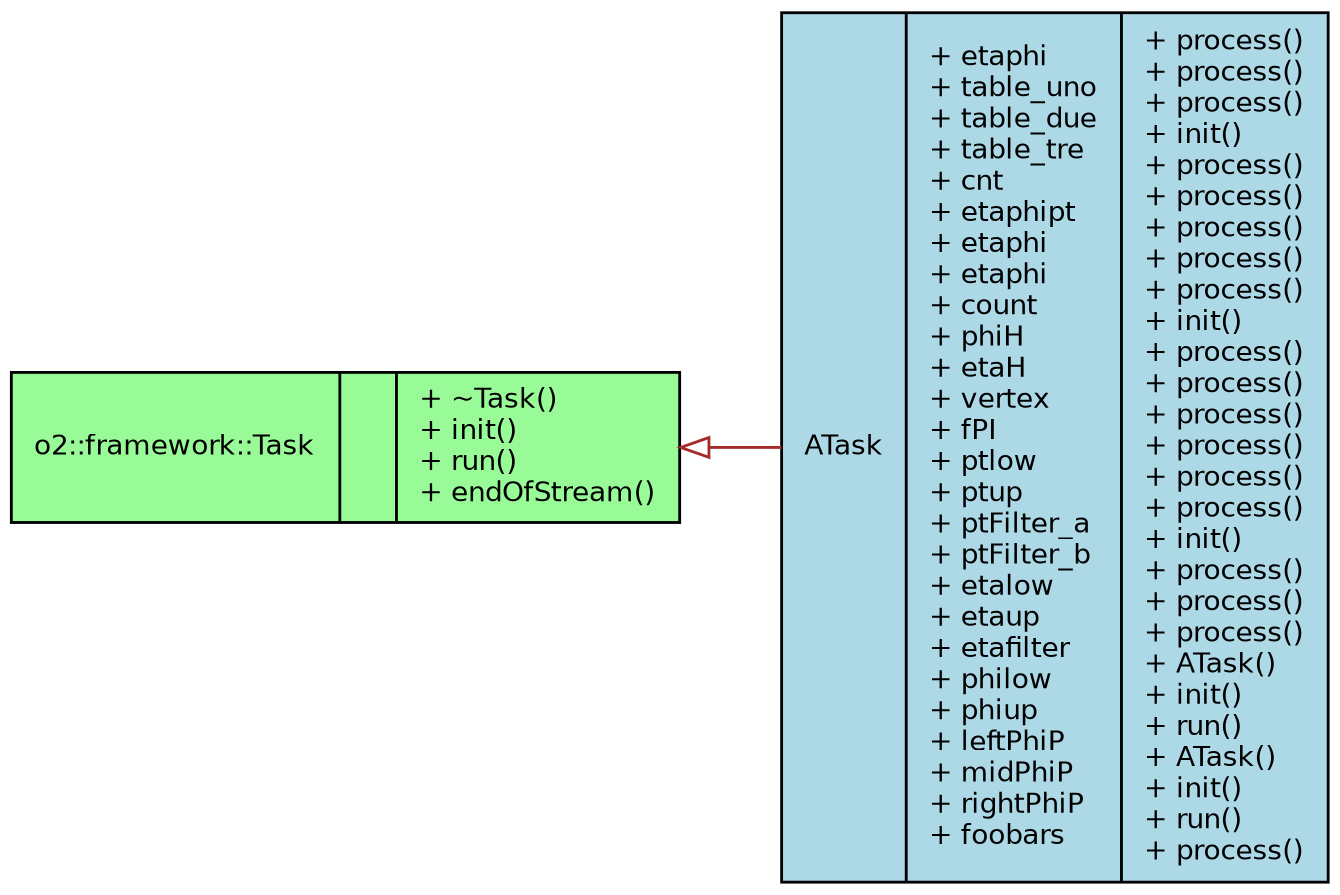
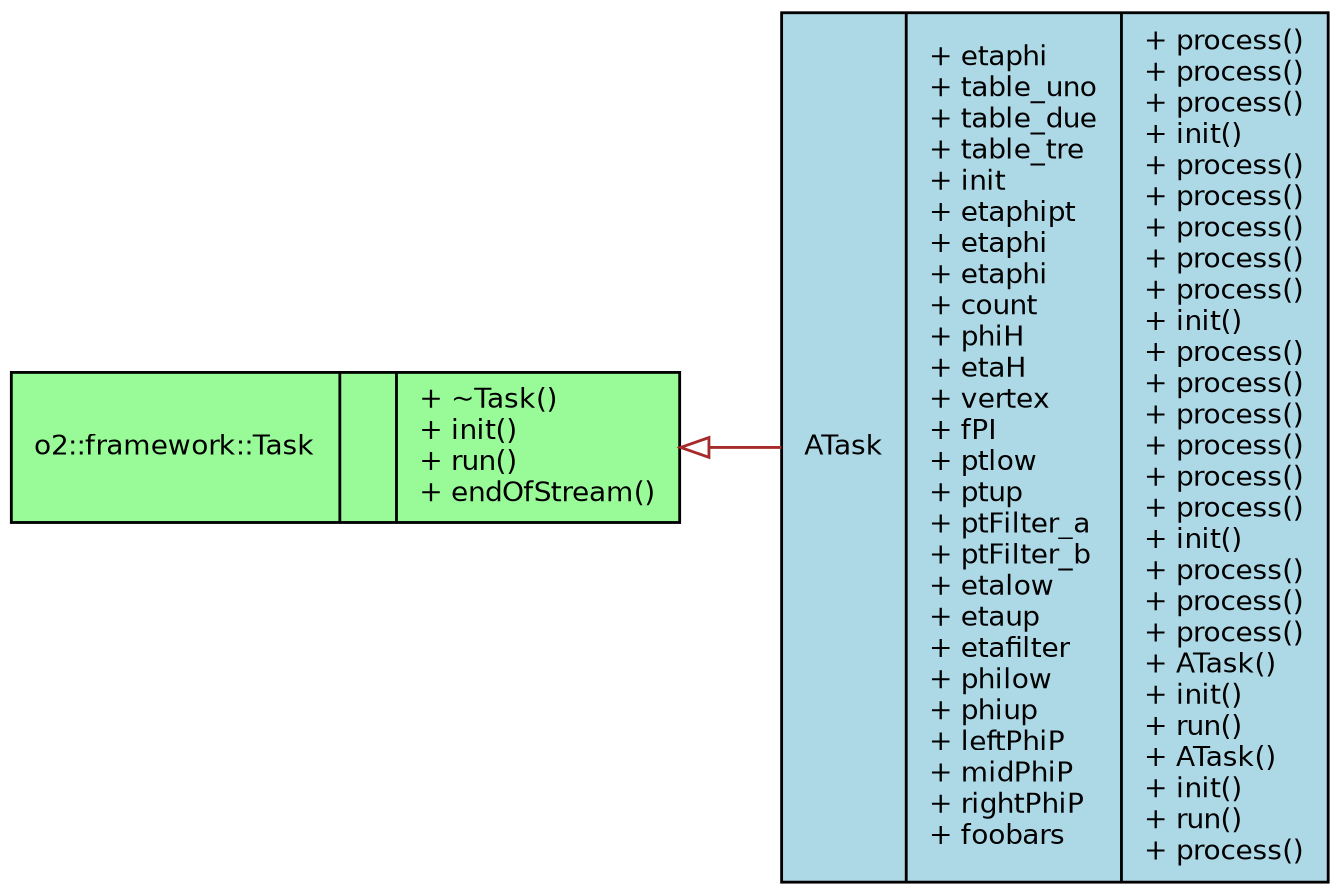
node "ATask": text "+ cnt" -> "+ init"
